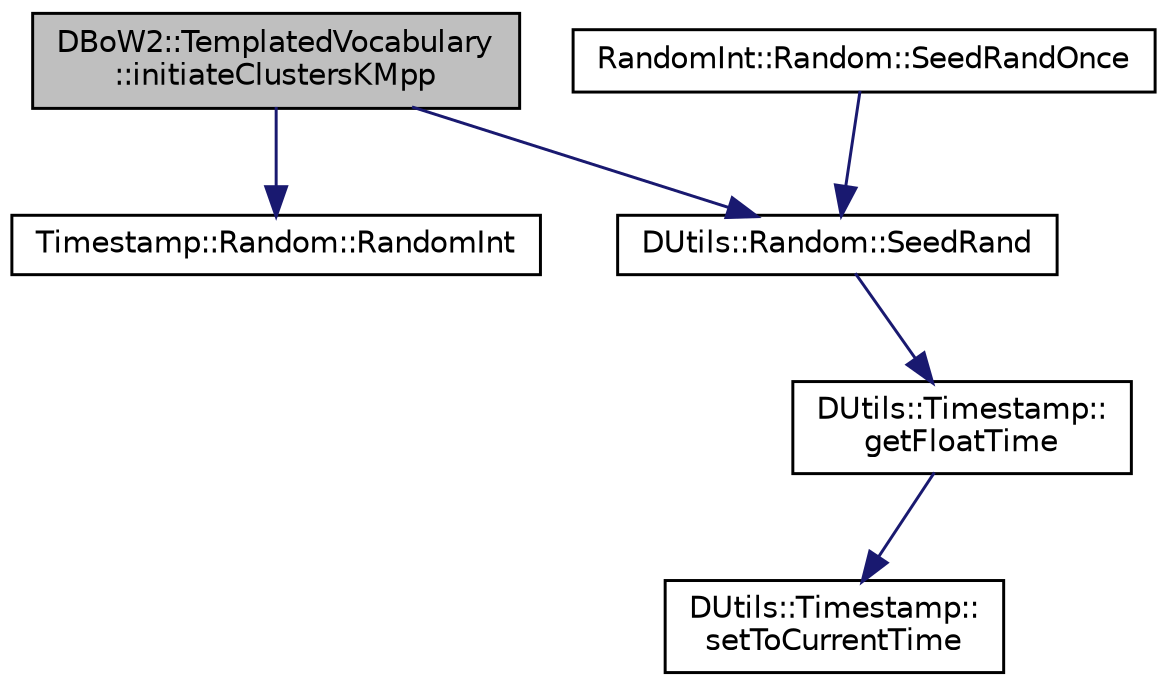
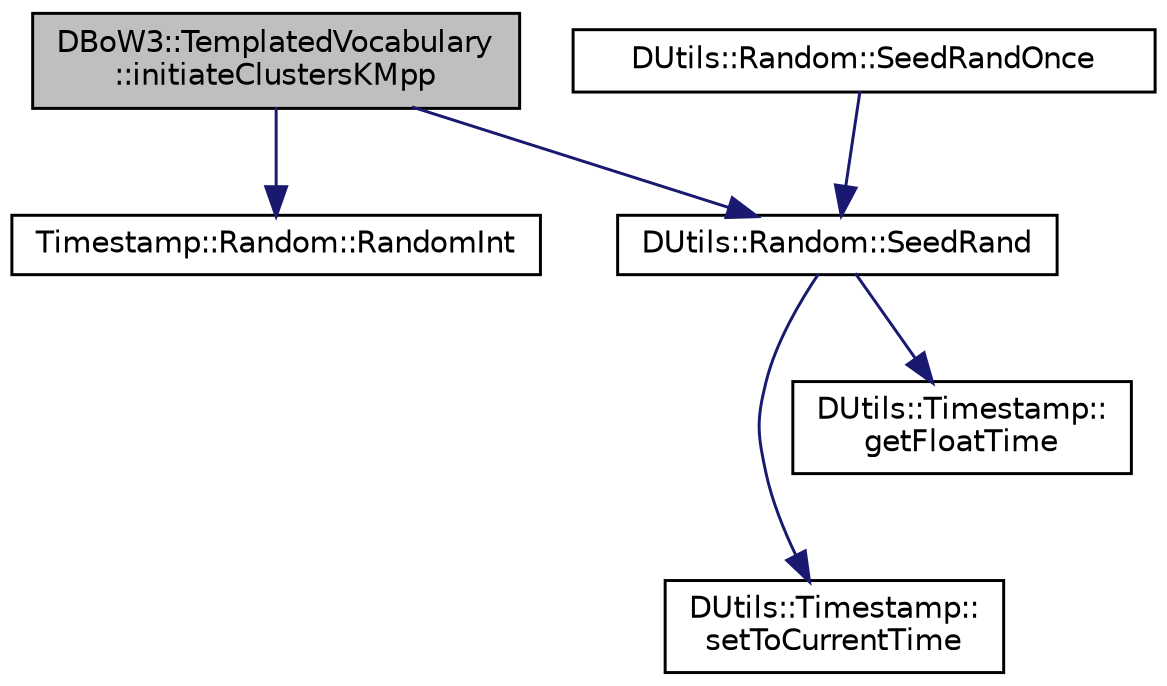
node "DBoW2::TemplatedVocabulary ::initiateClustersKMpp": label "DBoW2::TemplatedVocabulary ::initiateClustersKMpp" -> "DBoW3::TemplatedVocabulary ::initiateClustersKMpp"
node "RandomInt::Random::SeedRandOnce": label "RandomInt::Random::SeedRandOnce" -> "DUtils::Random::SeedRandOnce"
edge "DUtils::Timestamp:: getFloatTime" -> "DUtils::Timestamp:: setToCurrentTime": now "DUtils::Random::SeedRand" -> "DUtils::Timestamp:: setToCurrentTime"
